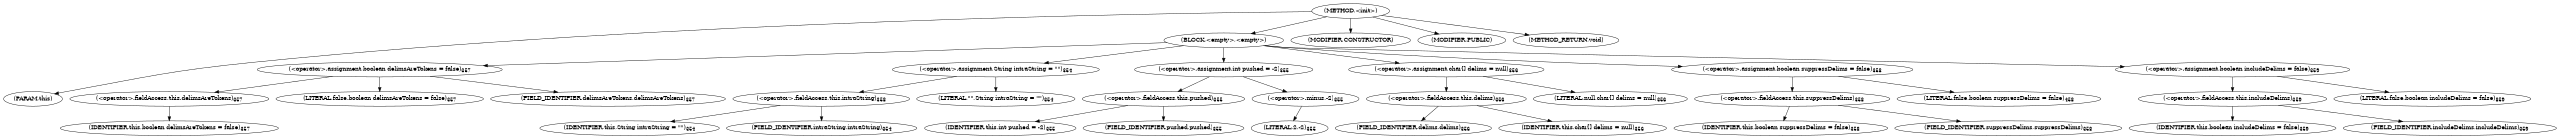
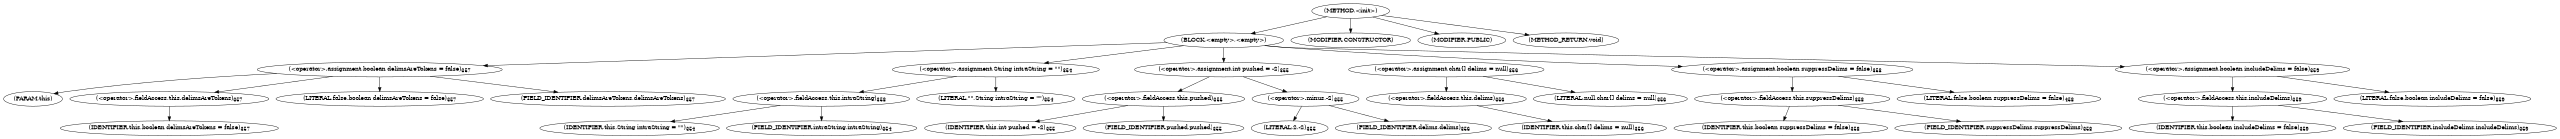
edge "(METHOD,<init>)" -> "(PARAM,this)": now "(<operator>.assignment,boolean delimsAreTokens = false)" -> "(PARAM,this)"
edge "(BLOCK,<empty>,<empty>)" -> "(<operator>.assignment,char[] delims = null)": removed
edge "(<operator>.fieldAccess,this.delims)" -> "(FIELD_IDENTIFIER,delims,delims)": now "(<operator>.minus,-2)" -> "(FIELD_IDENTIFIER,delims,delims)"
